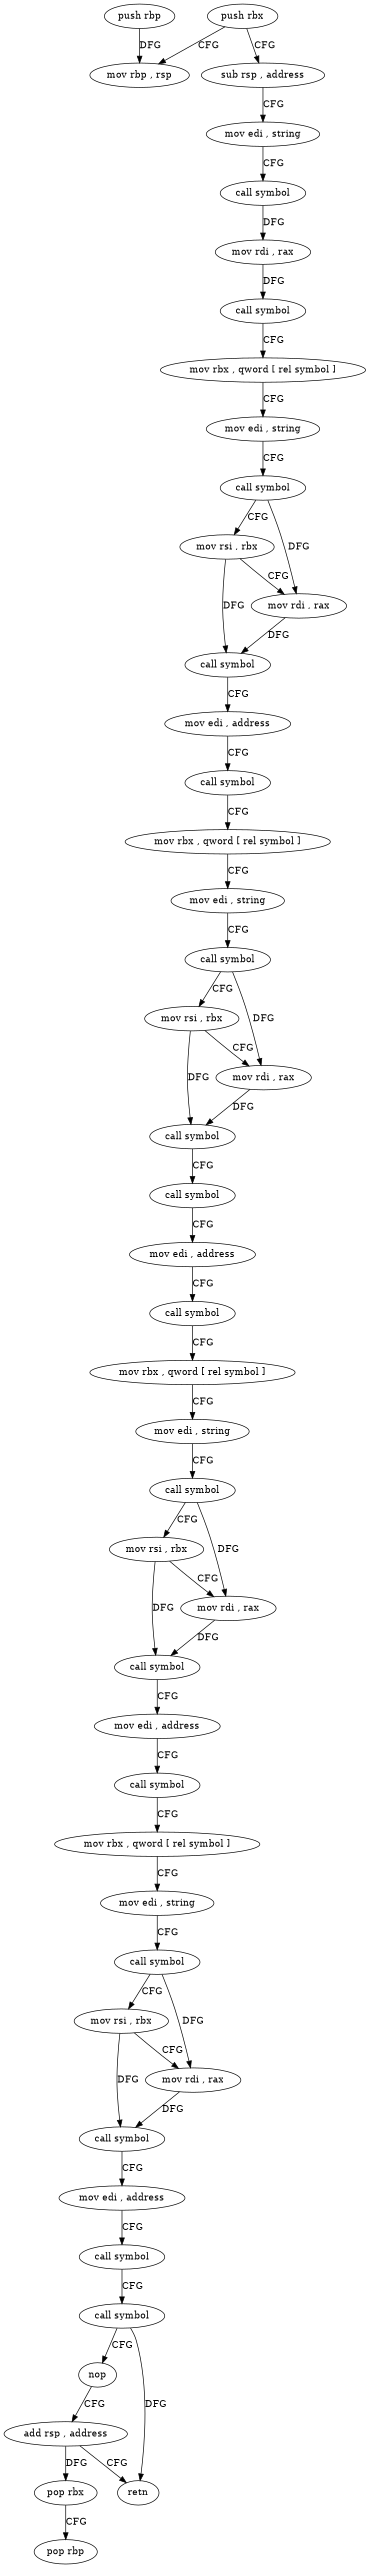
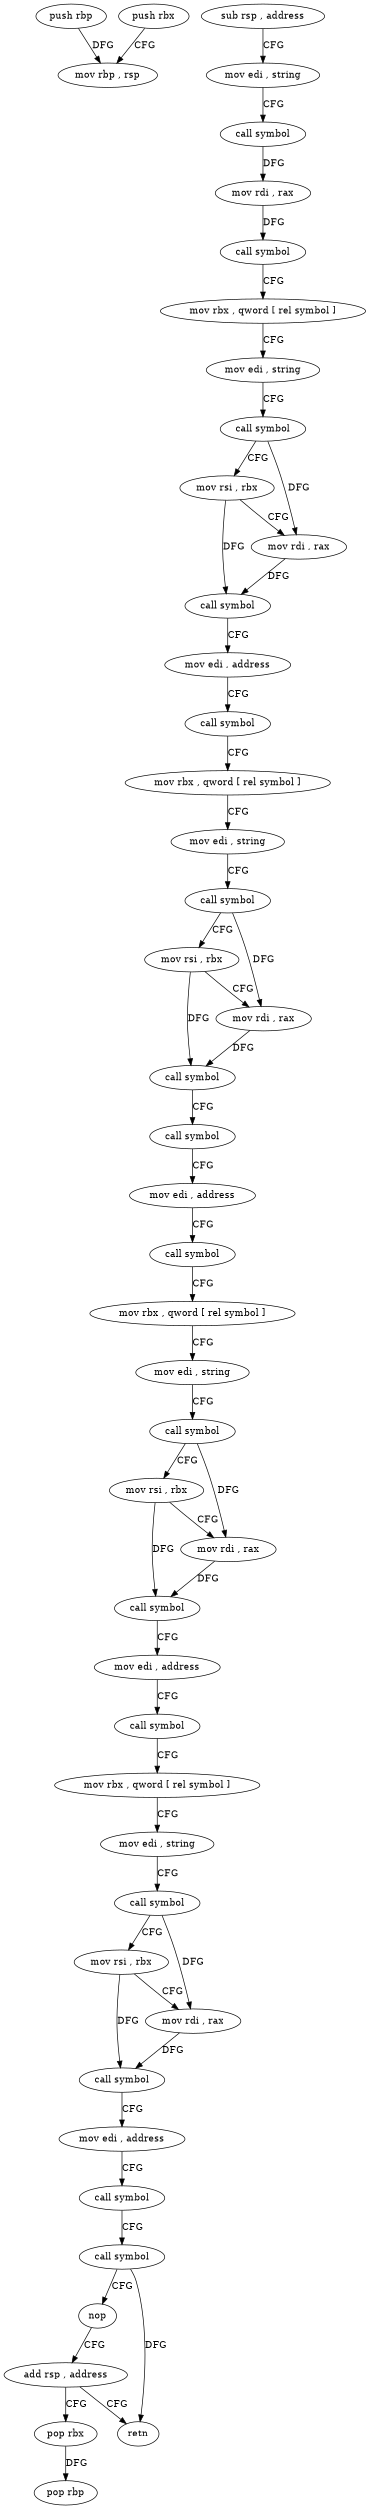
edge "push rbx" -> "sub rsp , address": removed, label "CFG"
edge "add rsp , address" -> "pop rbx": label "DFG" -> "CFG"
edge "pop rbx" -> "pop rbp": label "CFG" -> "DFG"
